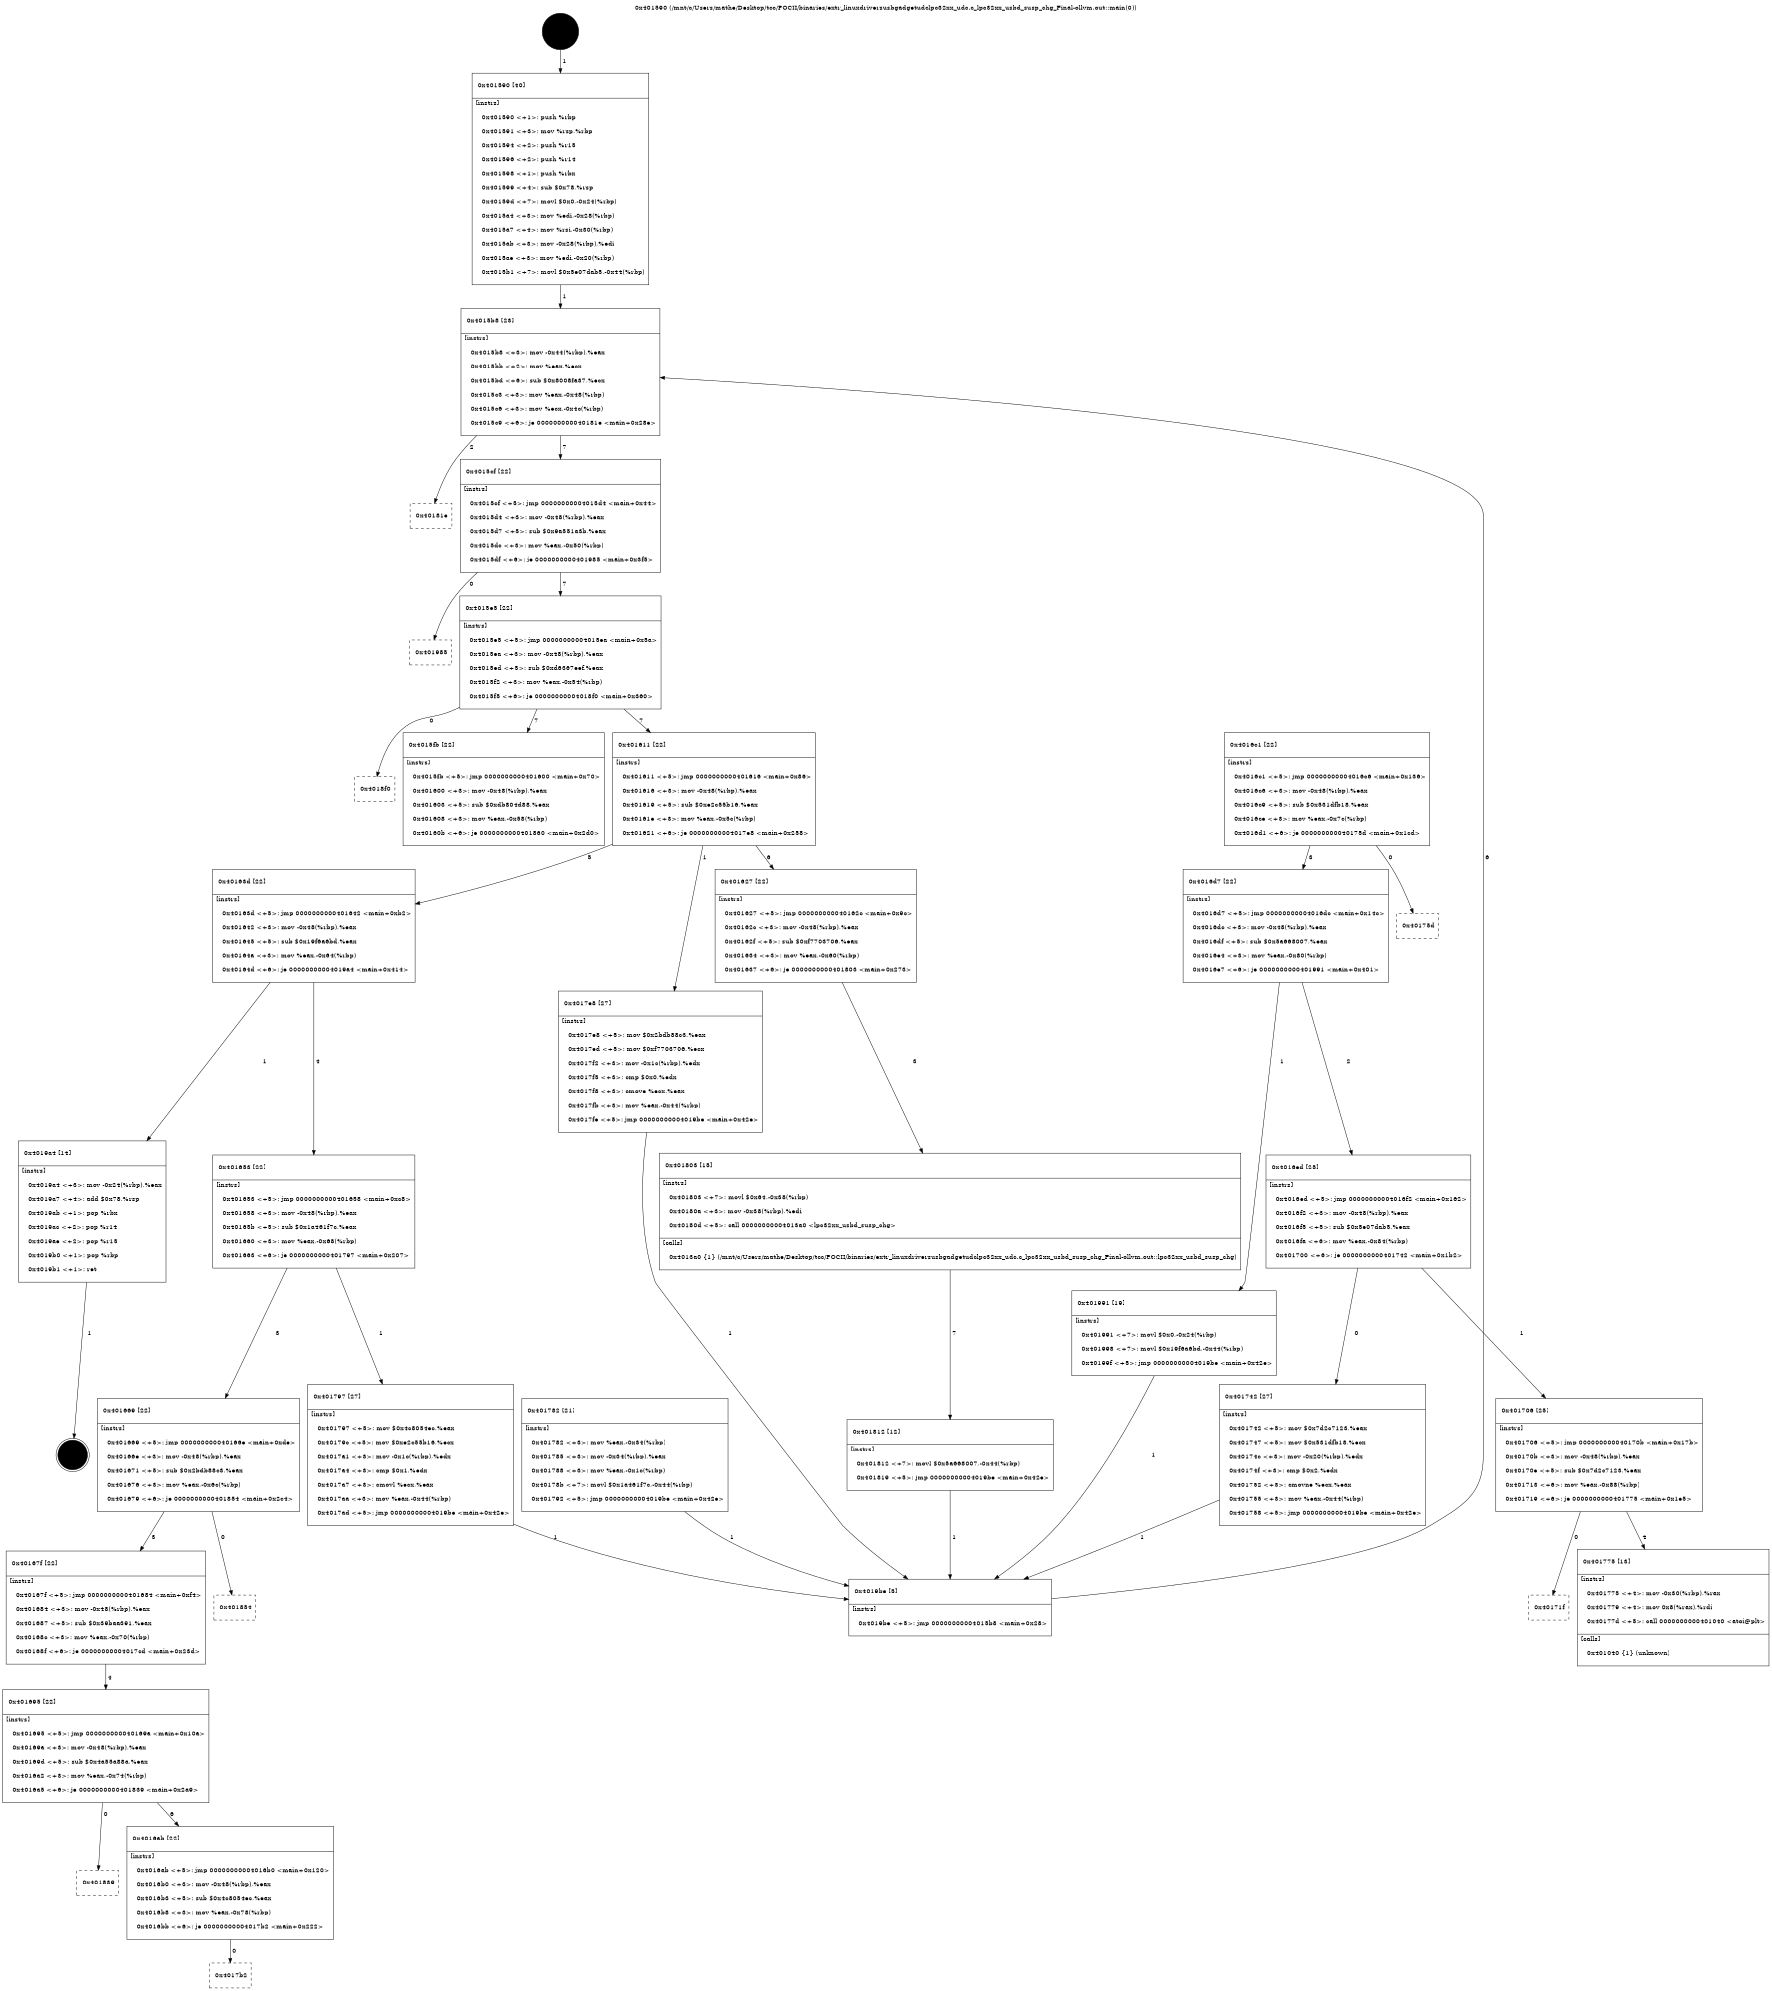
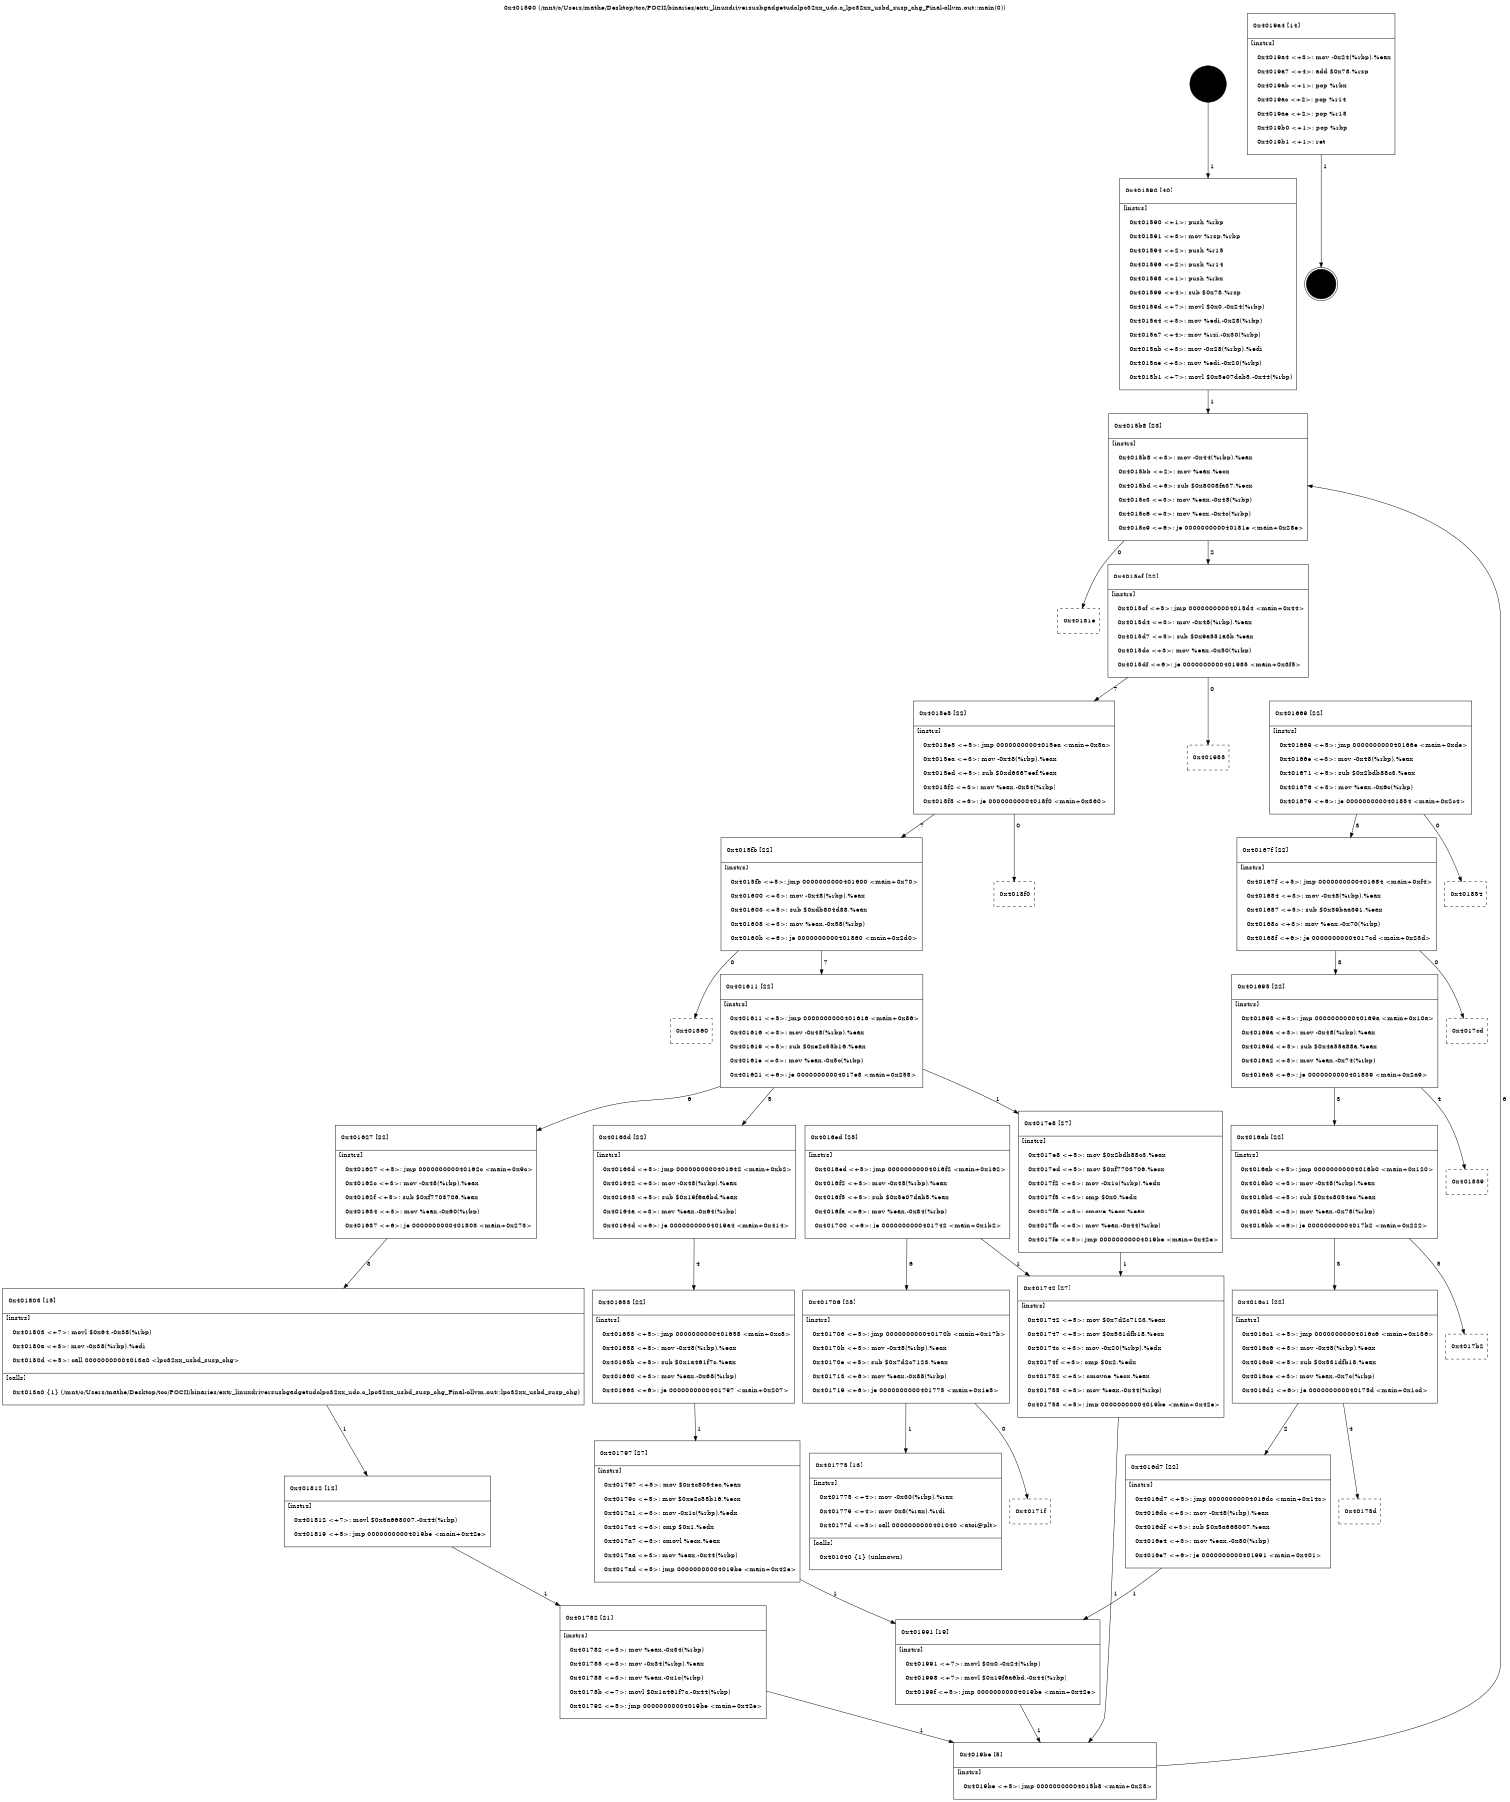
edge "0x4015b8 [23]" -> "0x40181e": label " 2" -> " 0"
edge "0x4015b8 [23]" -> "0x4015cf [22]": label " 7" -> " 2"
edge "0x4015e5 [22]" -> "0x401611 [22]": now "0x4015fb [22]" -> "0x401611 [22]"
edge "0x4016c1 [22]" -> "0x4016d7 [22]": label " 3" -> " 2"
edge "0x4016c1 [22]" -> "0x40175d": label " 0" -> " 4"
node "0x401860": added
node "0x4017cd": added
edge "0x40163d [22]" -> "0x4019a4 [14]": removed, label "1"
edge "0x4016d7 [22]" -> "0x4016ed [25]": removed, label "2"
edge "0x4016ab [22]" -> "0x4016c1 [22]": added, label "3"
edge "0x401653 [22]" -> "0x401669 [22]": removed, label "3"
edge "0x401803 [15]" -> "0x401812 [12]": label " 7" -> " 1"
edge "0x4016ed [25]" -> "0x401742 [27]": label " 0" -> " 1"
edge "0x4016ed [25]" -> "0x401706 [25]": label " 1" -> " 6"
edge "0x4017e8 [27]" -> "0x4019be [5]": now "0x4017e8 [27]" -> "0x401742 [27]"
edge "0x401812 [12]" -> "0x4019be [5]": now "0x401812 [12]" -> "0x401782 [21]"
edge "0x401706 [25]" -> "0x401775 [13]": label " 4" -> " 1"
edge "0x401797 [27]" -> "0x4019be [5]": now "0x401797 [27]" -> "0x401991 [19]"
edge "0x40167f [22]" -> "0x401695 [22]": label " 4" -> " 3"
edge "0x401695 [22]" -> "0x401839": label " 0" -> " 4"
edge "0x401695 [22]" -> "0x4016ab [22]": label " 6" -> " 3"
edge "0x4016ab [22]" -> "0x4017b2": label " 0" -> " 5"
